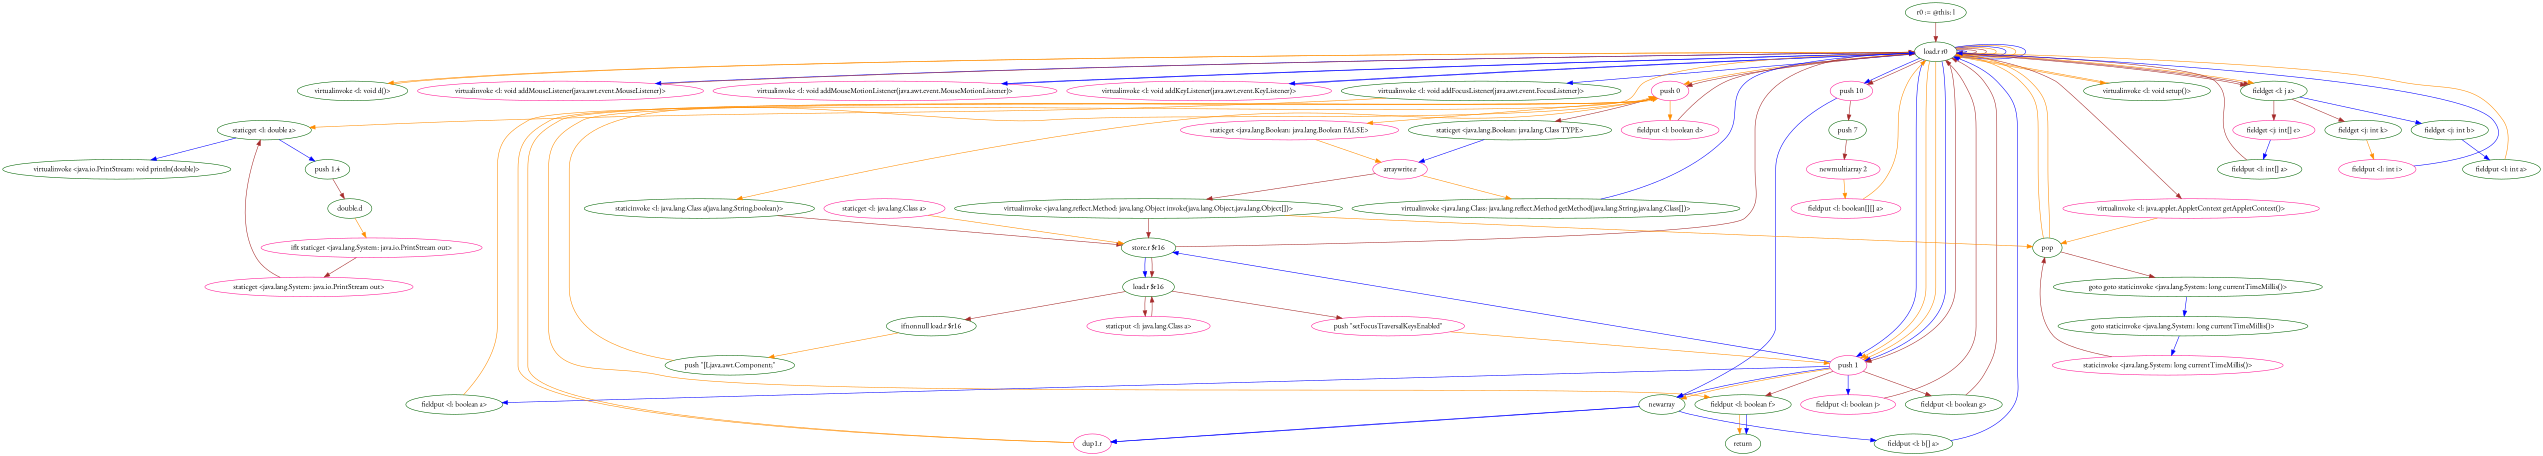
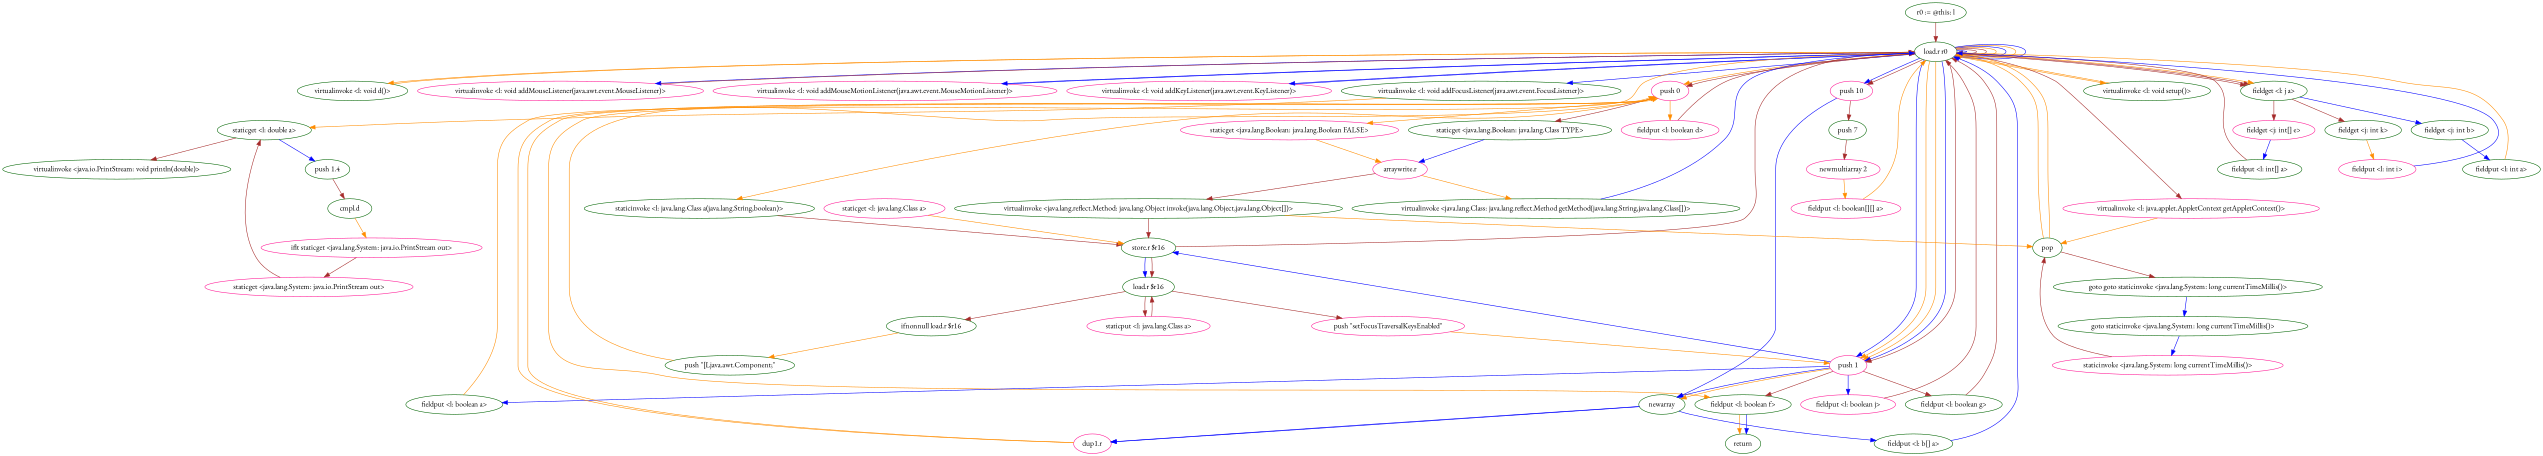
edge "staticget <l: double a>" -> "virtualinvoke <java.io.PrintStream: void println(double)>": color blue -> brown
node "double.d": label "double.d" -> "cmpl.d"
